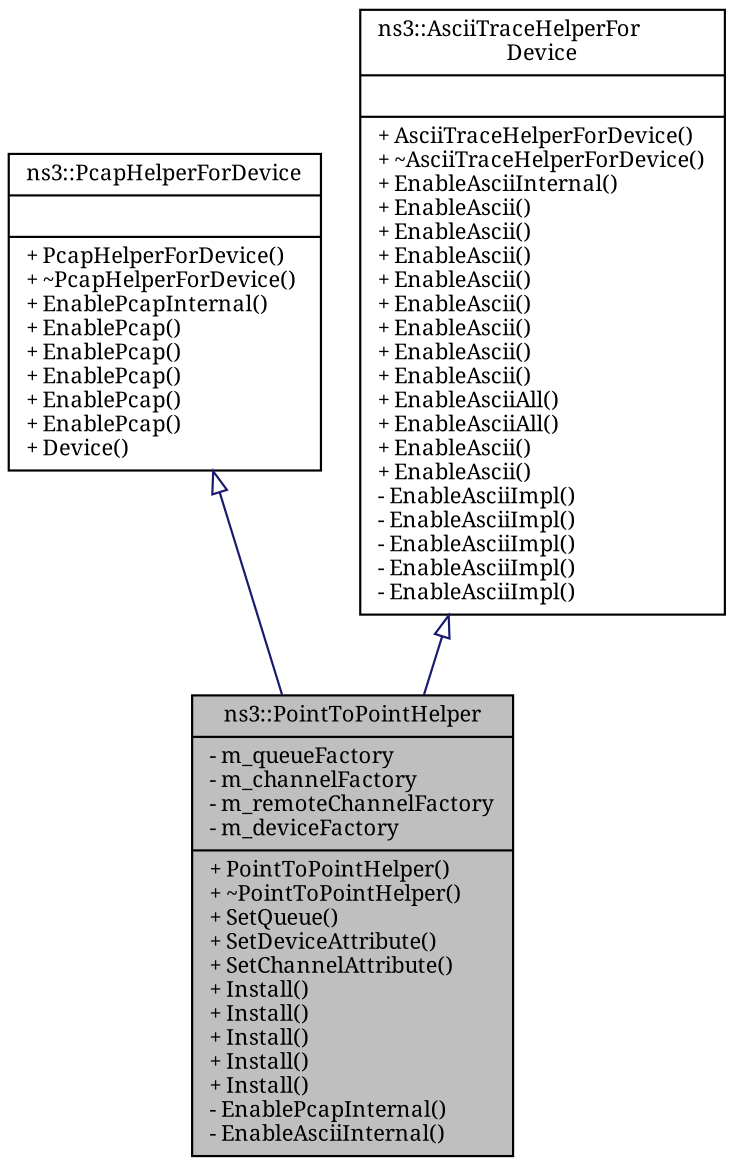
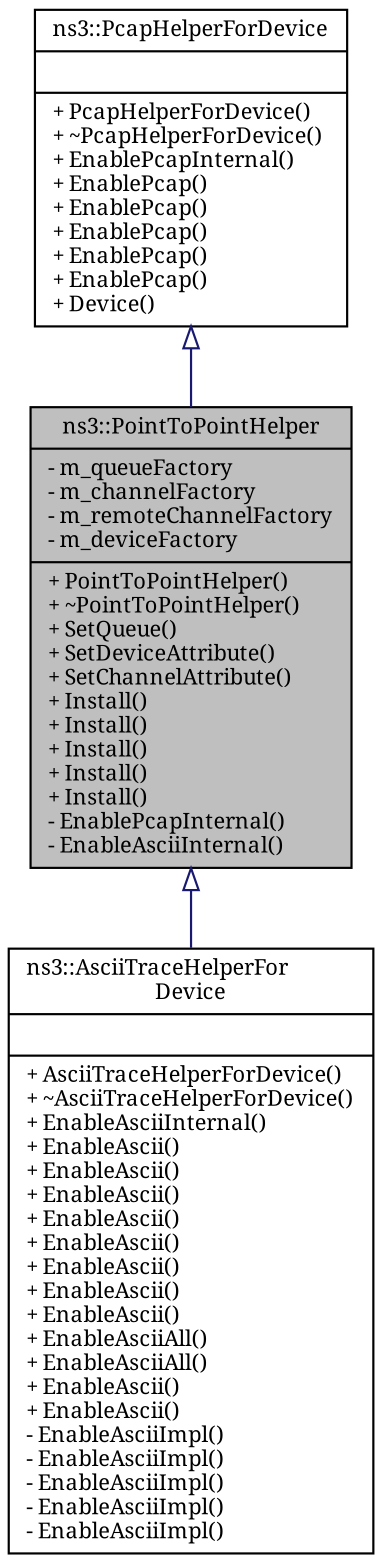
edge "ns3::PointToPointHelper" -> "ns3::AsciiTraceHelperFor": reversed
